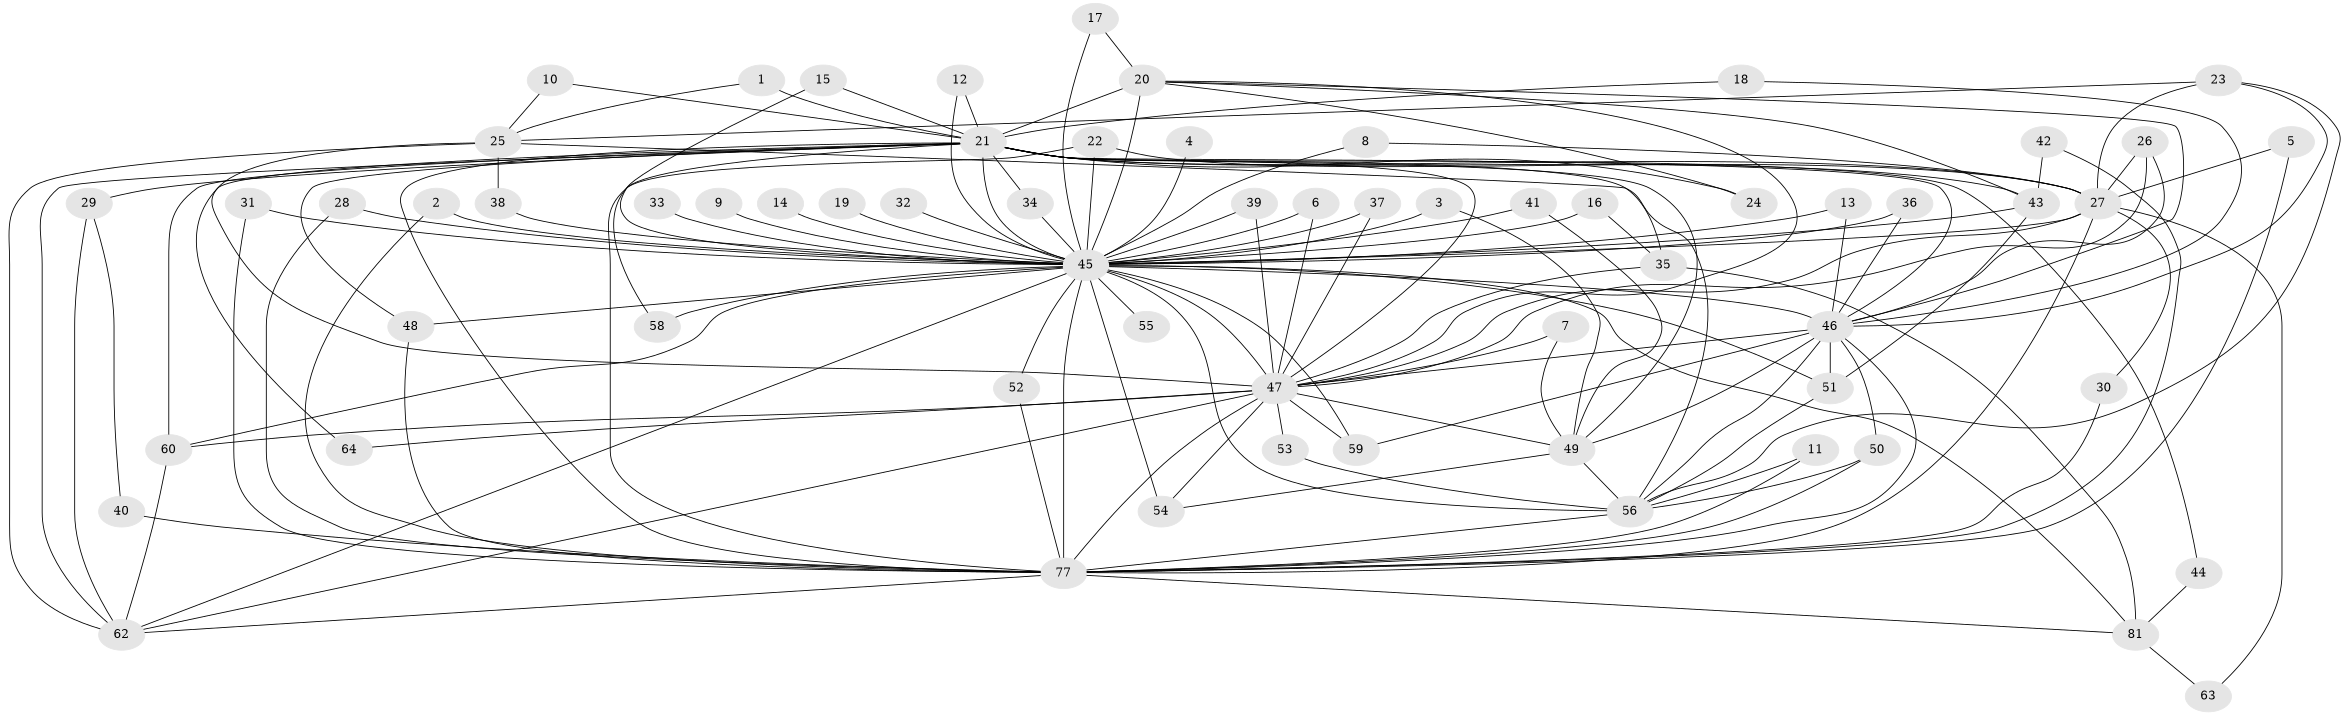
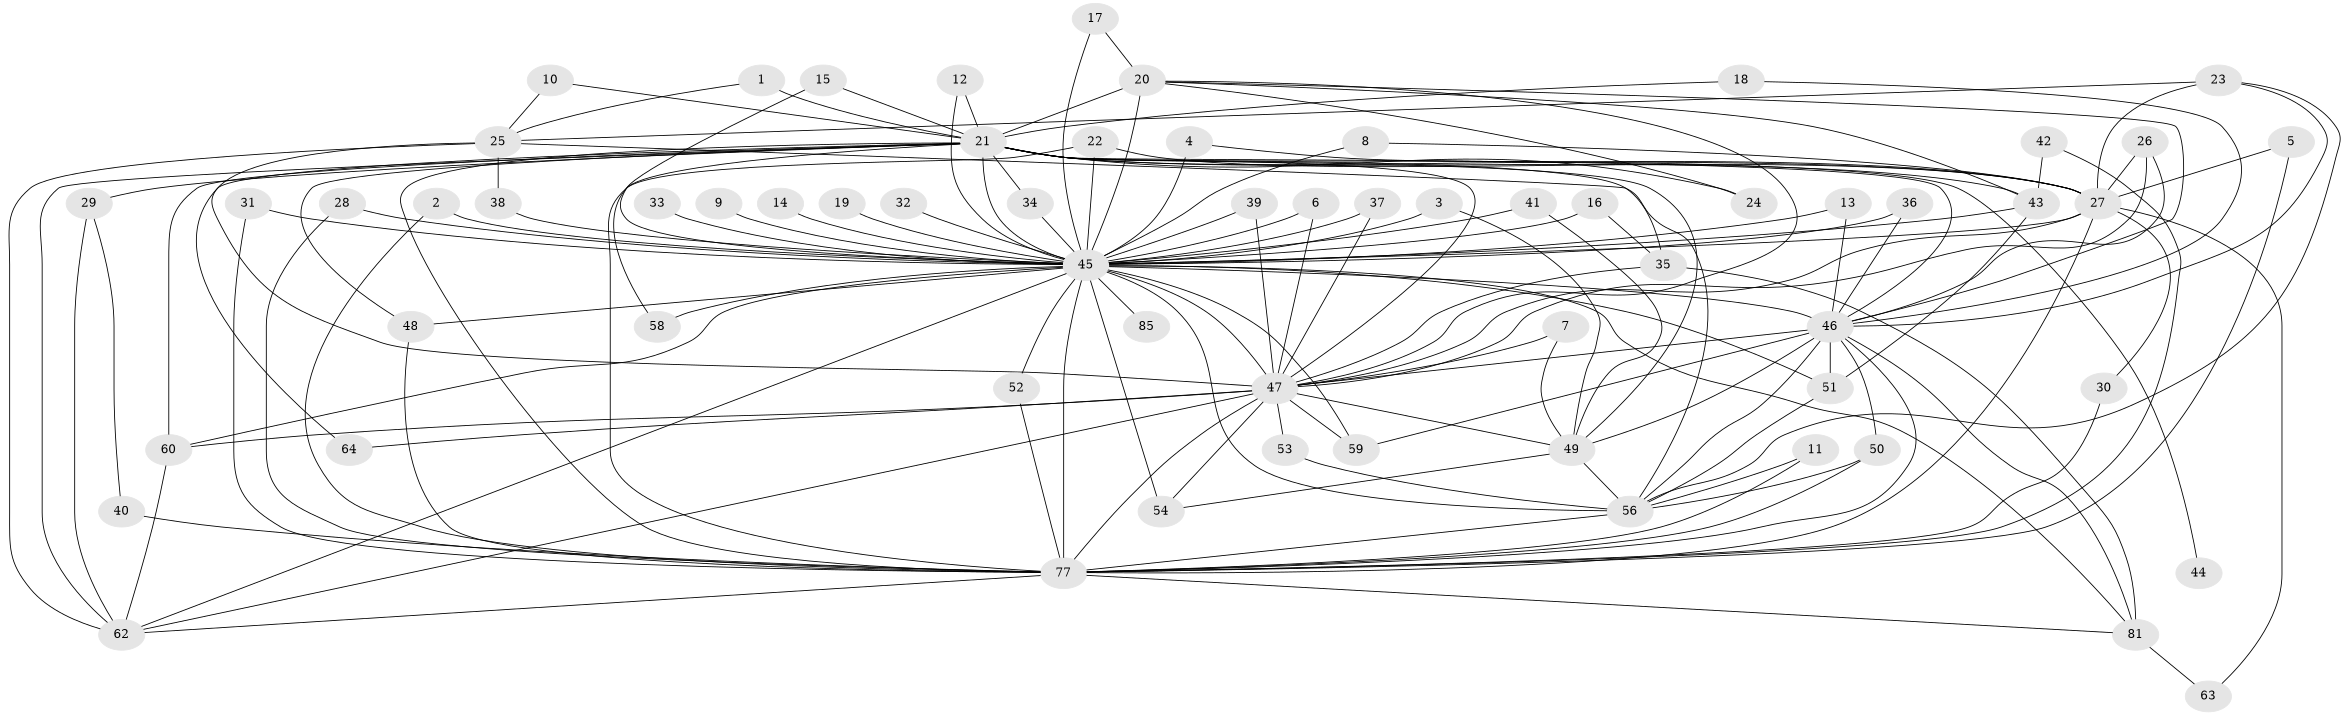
edge "4" -- "27": added
node "55": label "55" -> "85"
edge "44" -- "81": now "46" -- "81"
